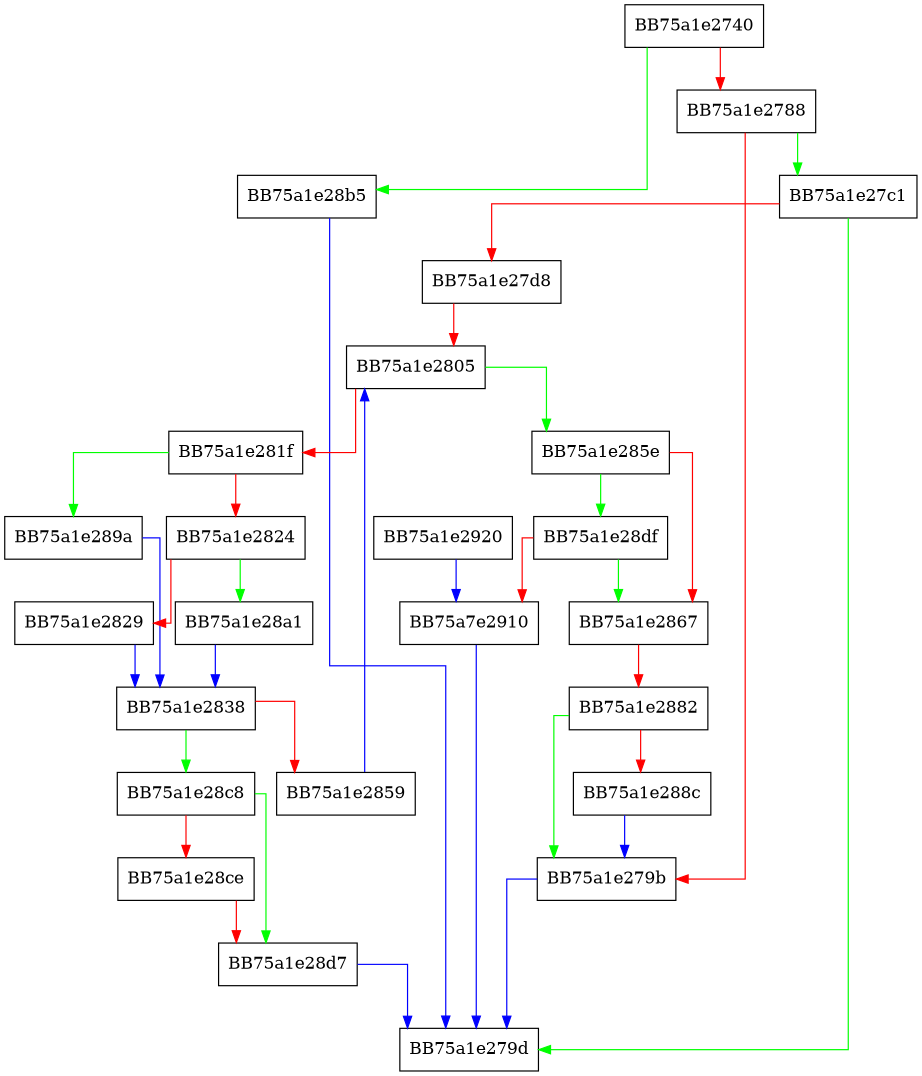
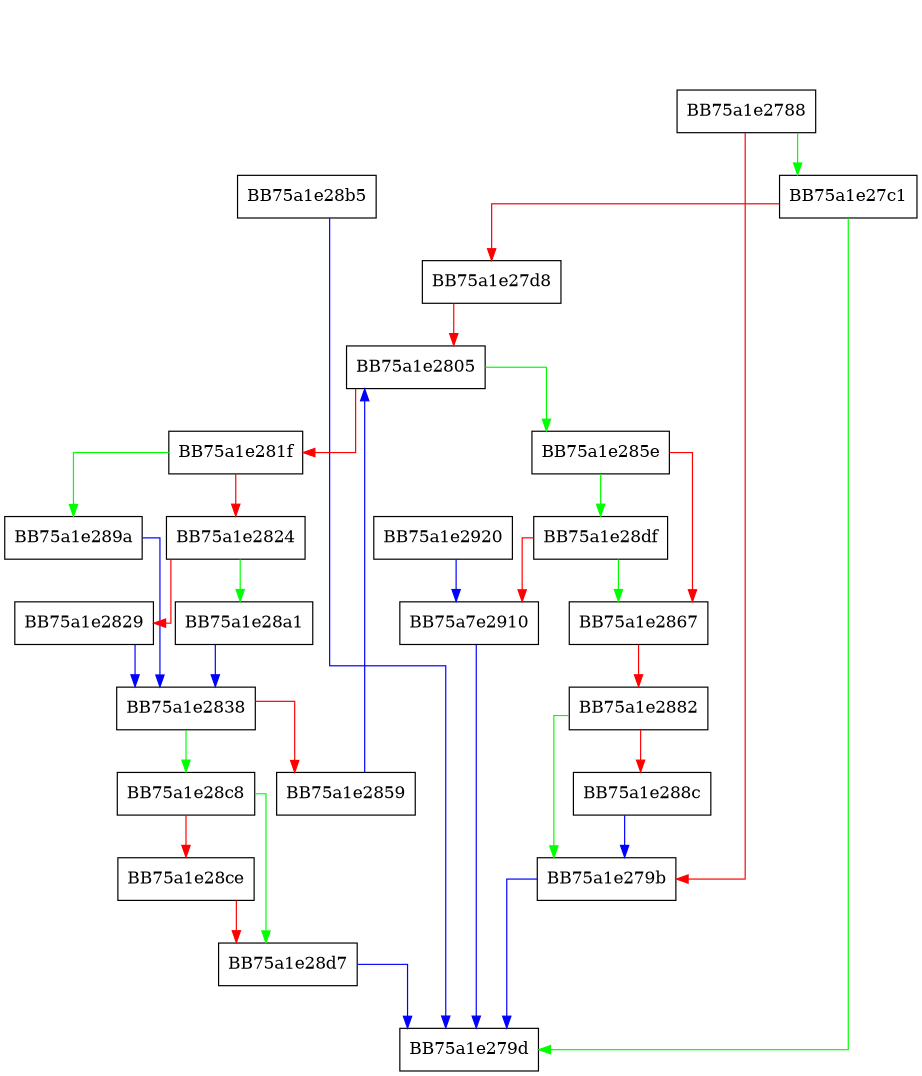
node "BB75a1e2740": removed
